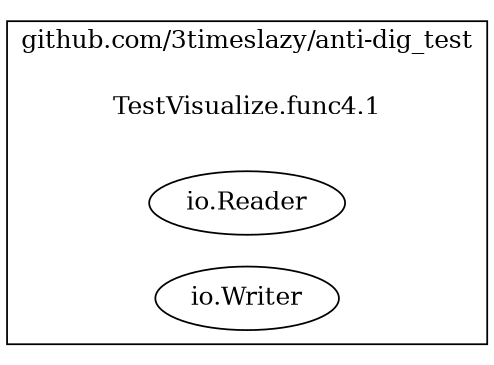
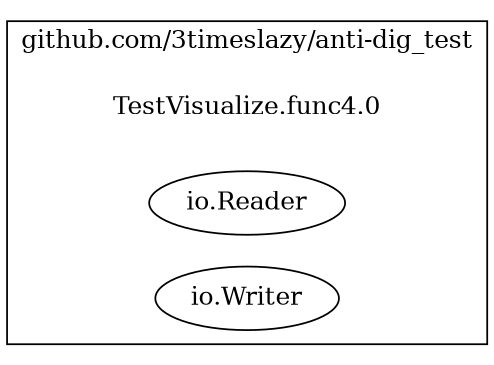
node "TestVisualize.func4.1": label "TestVisualize.func4.1" -> "TestVisualize.func4.0"
